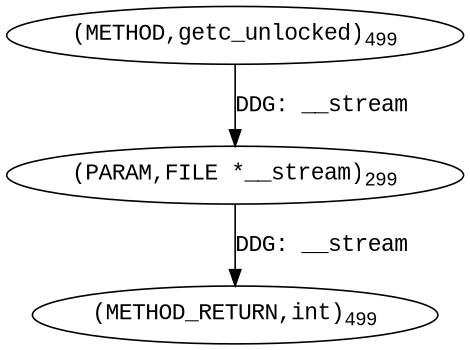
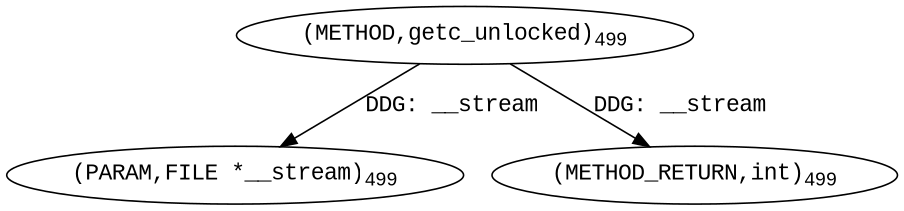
node "(PARAM,FILE *__stream)": text "299" -> "499"
edge "(PARAM,FILE *__stream)" -> "(METHOD_RETURN,int)": now "(METHOD,getc_unlocked)" -> "(METHOD_RETURN,int)"
